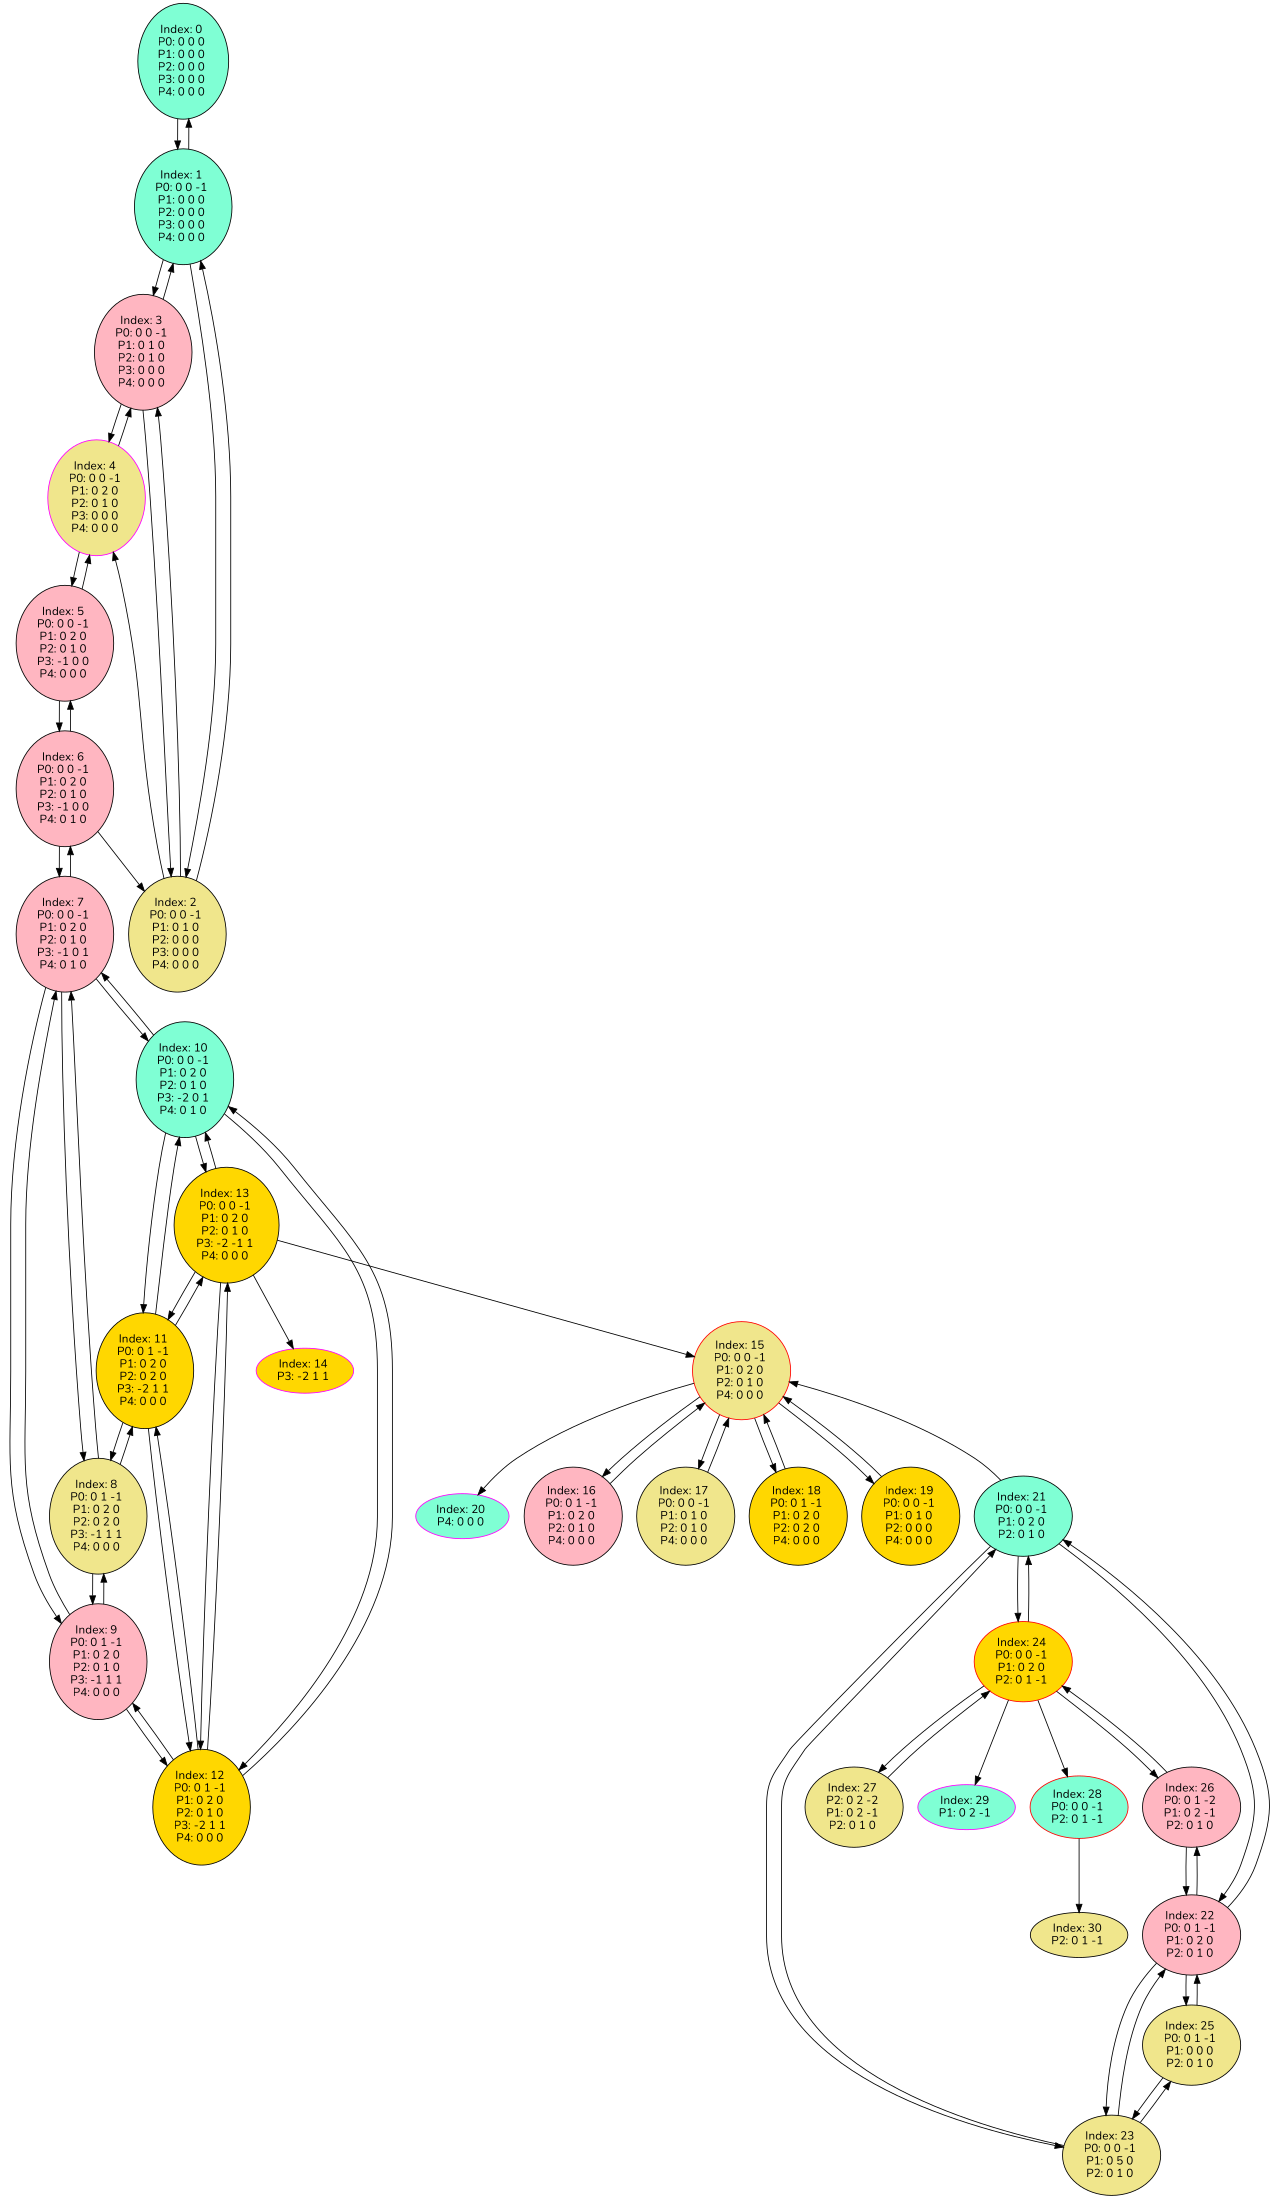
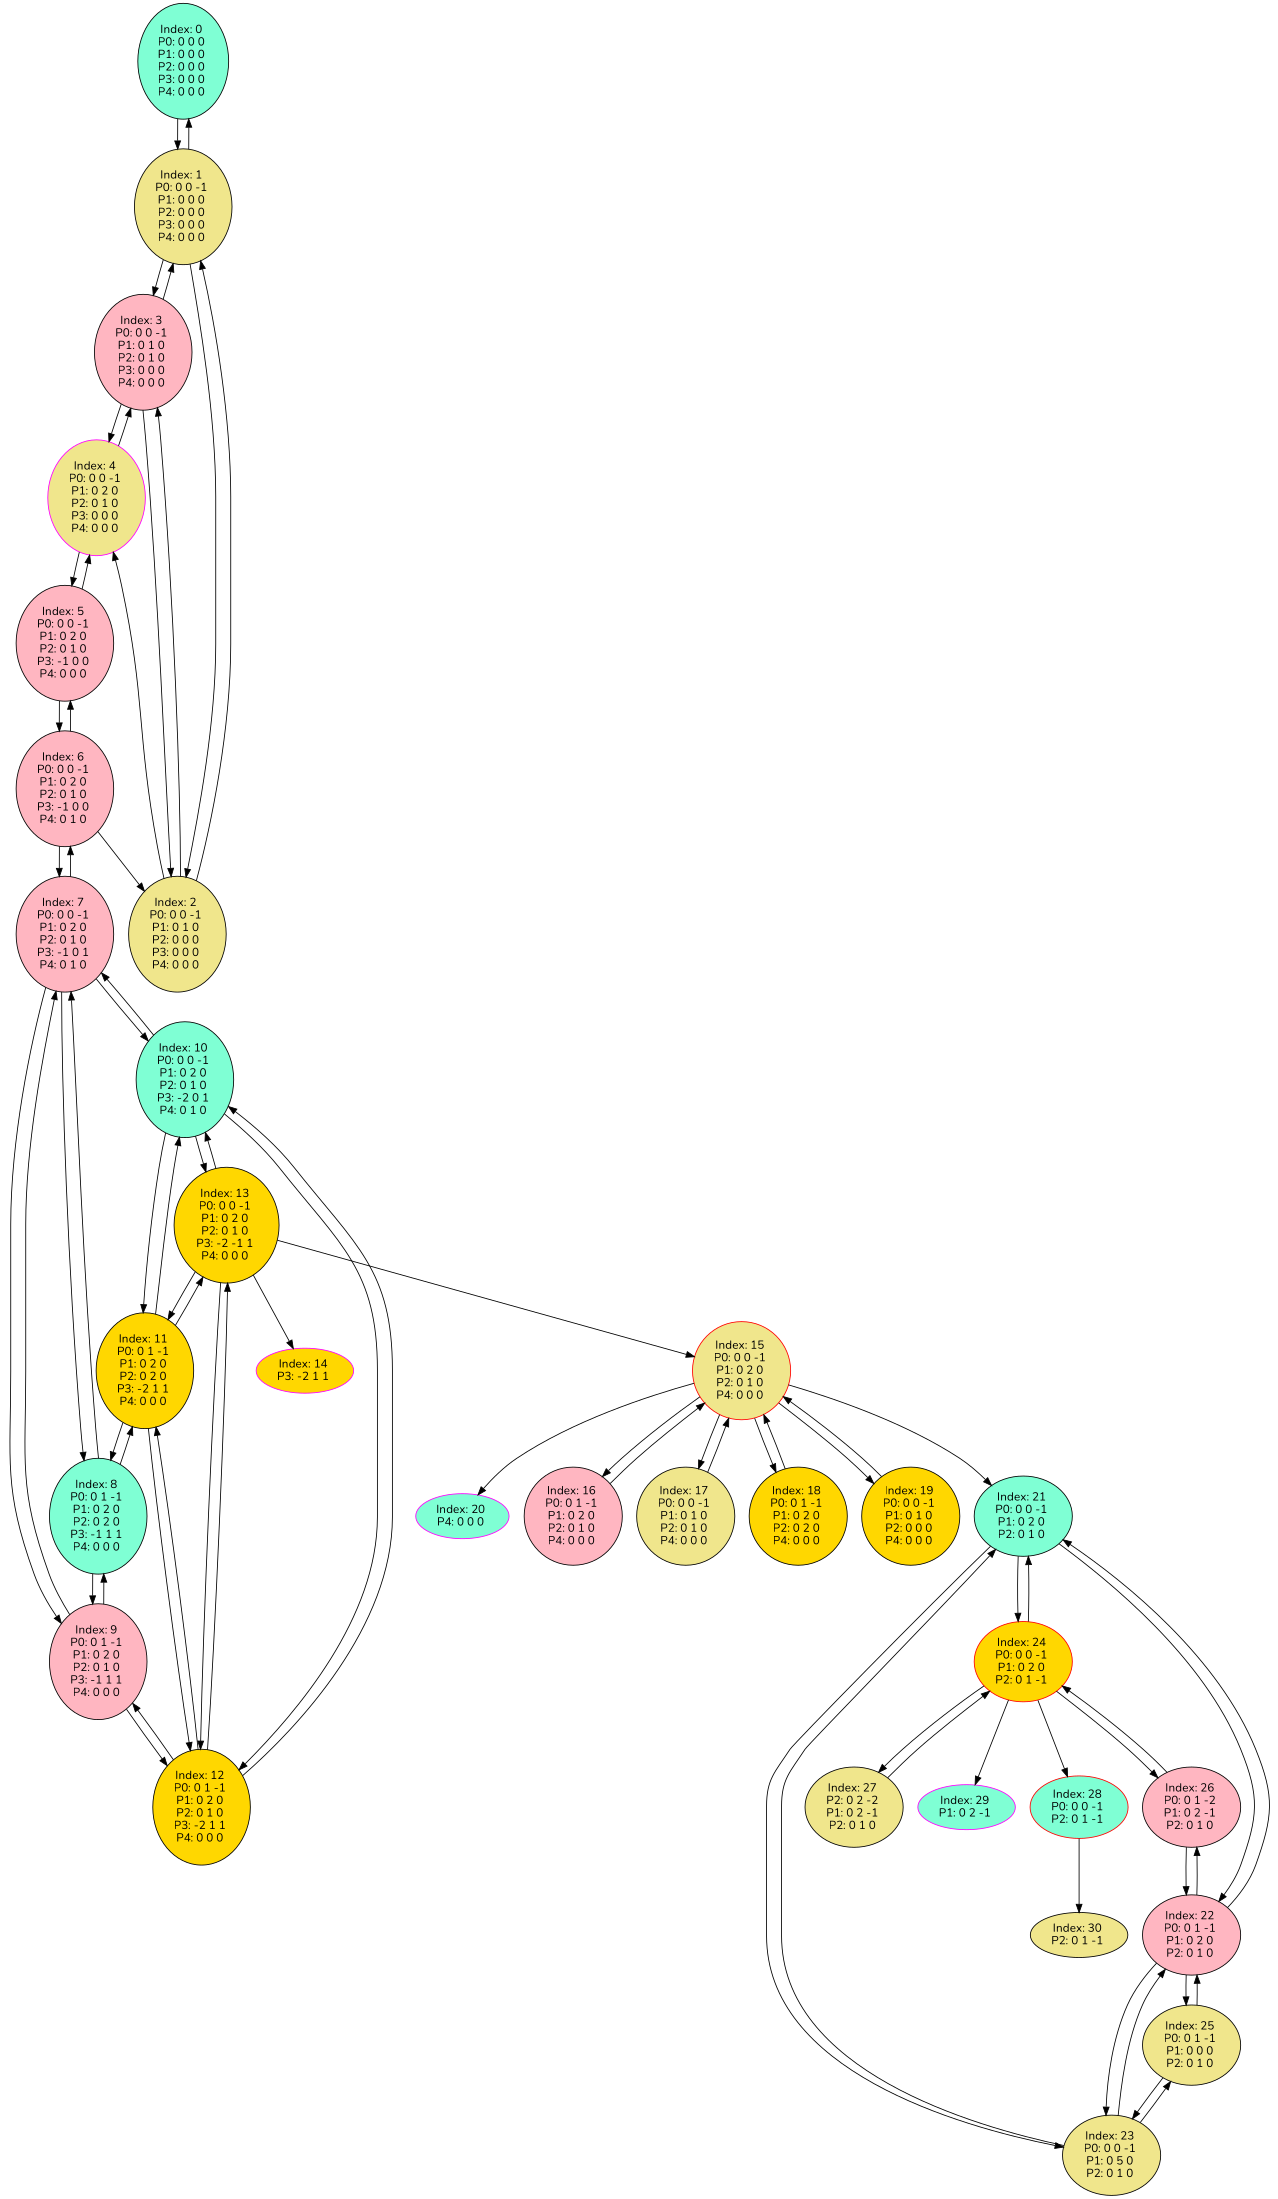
node "Index: 1 P0: 0 0 -1 P1: 0 0 0 P2: 0 0 0 P3: 0 0 0 P4: 0 0 0": fillcolor aquamarine -> khaki
edge "Index: 21 P0: 0 0 -1 P1: 0 2 0 P2: 0 1 0" -> "Index: 15 P0: 0 0 -1 P1: 0 2 0 P2: 0 1 0 P4: 0 0 0": reversed
node "Index: 8 P0: 0 1 -1 P1: 0 2 0 P2: 0 2 0 P3: -1 1 1 P4: 0 0 0": fillcolor khaki -> aquamarine
